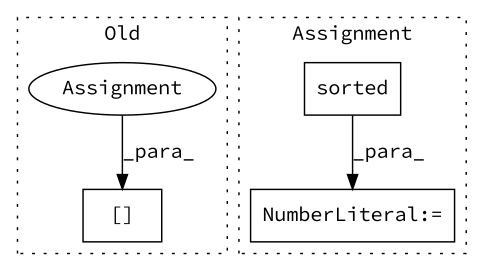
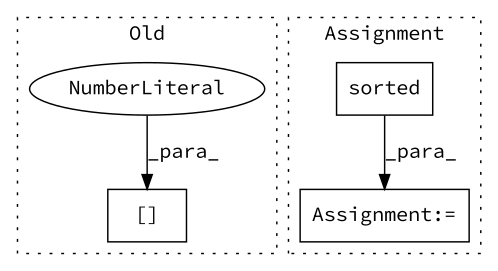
node "Assignment": label "Assignment" -> "NumberLiteral"
node "NumberLiteral:=": label "NumberLiteral:=" -> "Assignment:="
